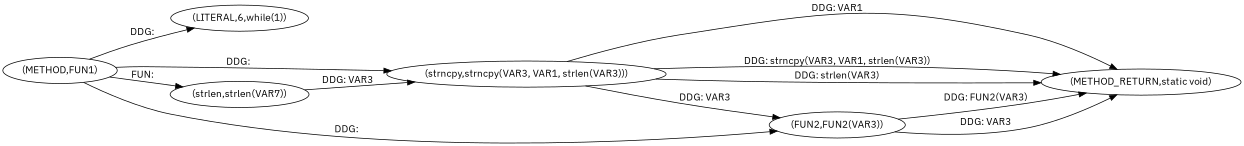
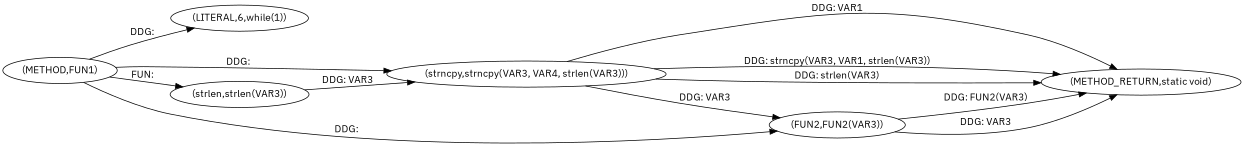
node "(strncpy,strncpy(VAR3, VAR1, strlen(VAR3)))": label "(strncpy,strncpy(VAR3, VAR1, strlen(VAR3)))" -> "(strncpy,strncpy(VAR3, VAR4, strlen(VAR3)))"
node "(strlen,strlen(VAR7))": label "(strlen,strlen(VAR7))" -> "(strlen,strlen(VAR3))"
